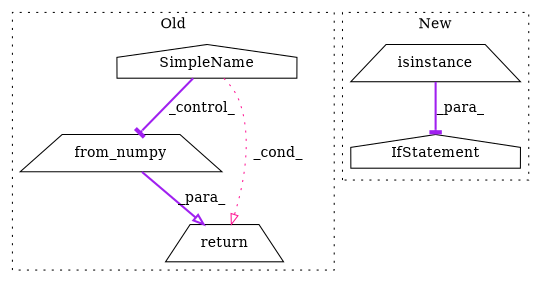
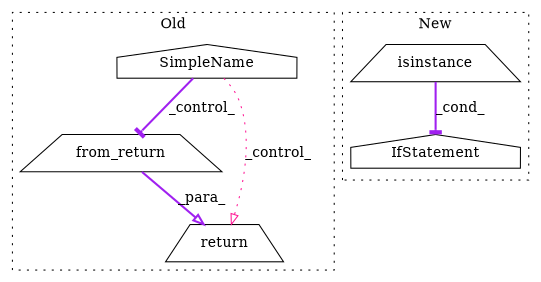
edge "isinstance" -> "IfStatement": label "_para_" -> "_cond_"
node "from_numpy": label "from_numpy" -> "from_return"
edge "SimpleName" -> "return": label "_cond_" -> "_control_"
